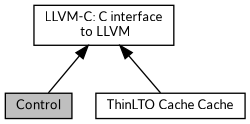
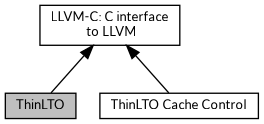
node "Control": label "Control" -> "ThinLTO"
node "ThinLTO Cache Cache": label "ThinLTO Cache Cache" -> "ThinLTO Cache Control"
